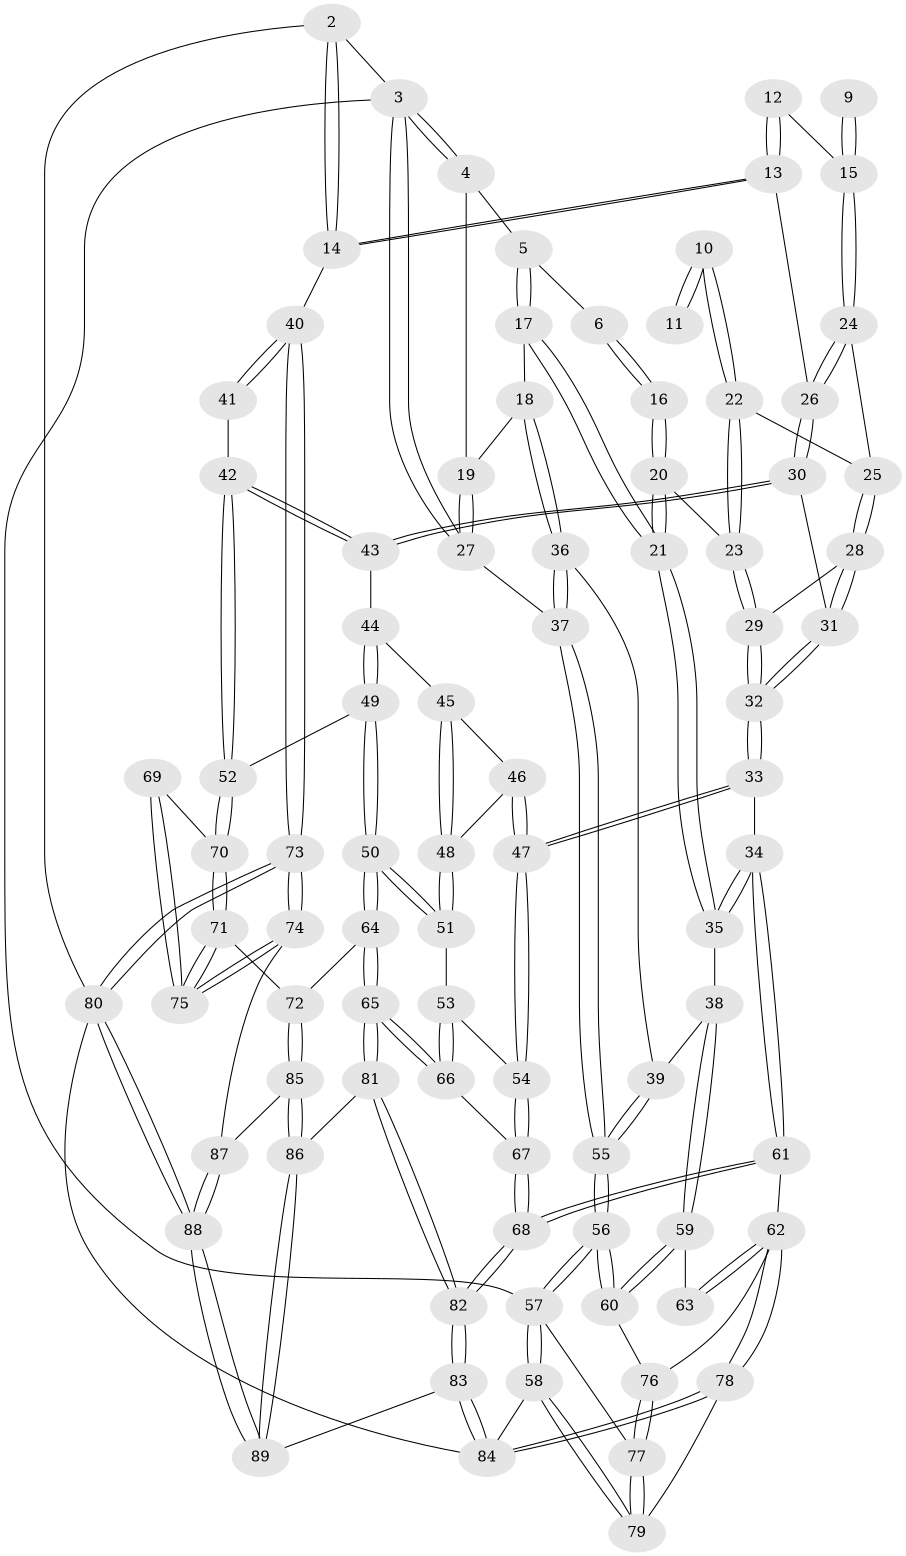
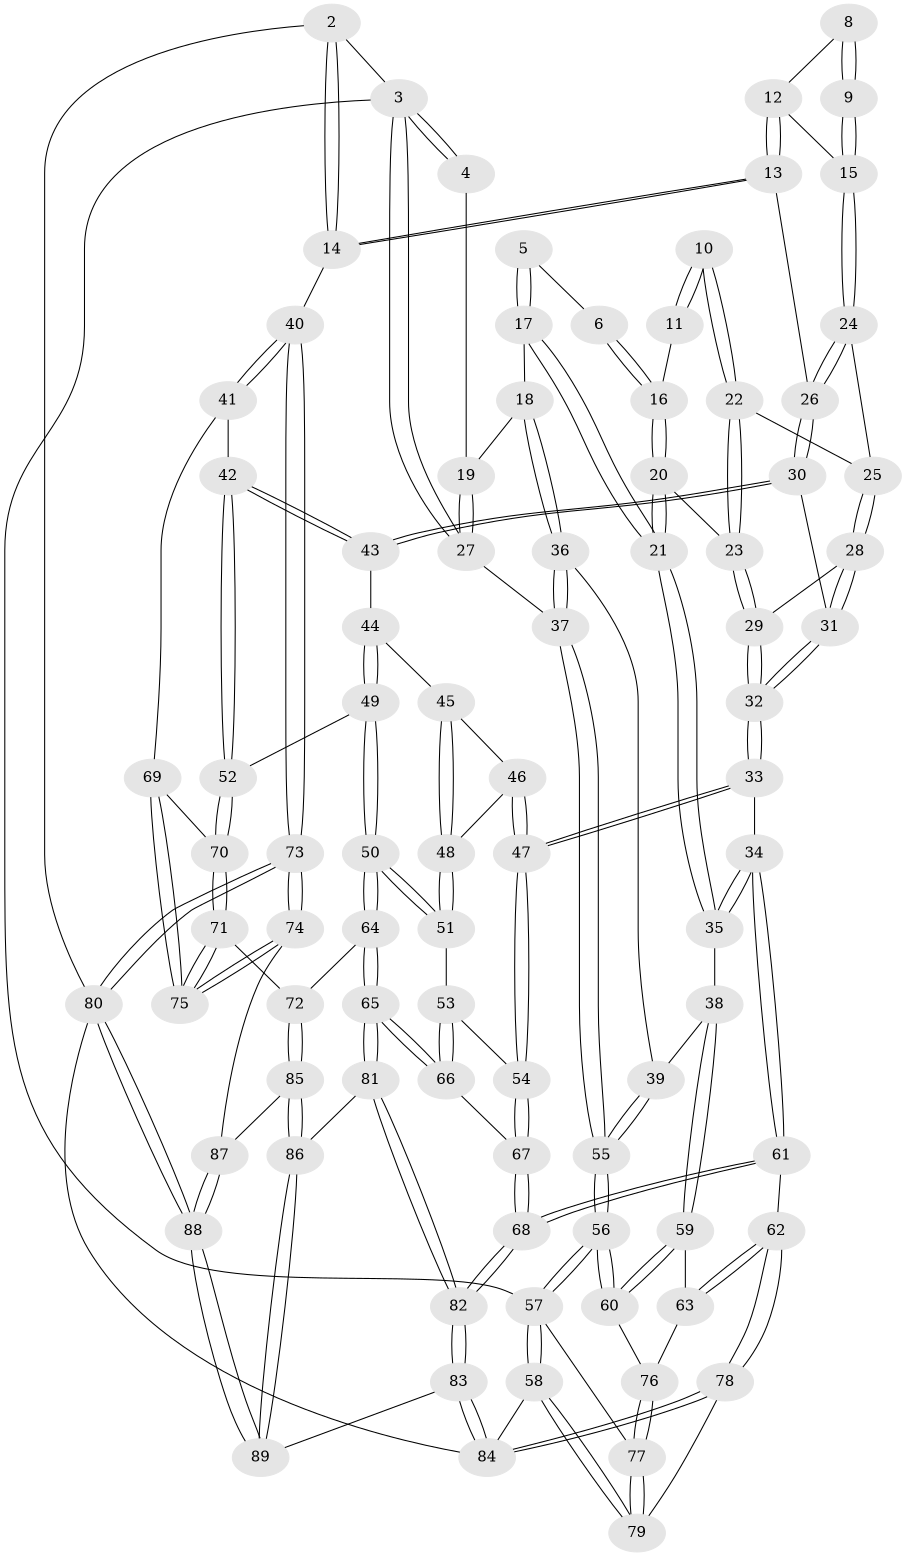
node "8": added
edge "4" -- "5": removed
edge "11" -- "16": added
edge "41" -- "69": added
edge "62" -- "76": now "63" -- "76"
